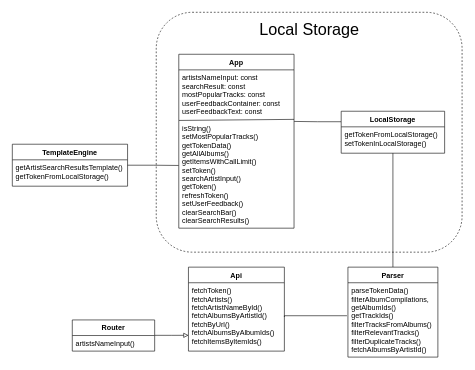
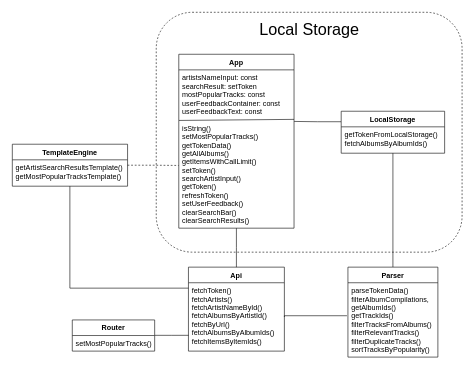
node "artistsNameInput: const searchResult: const mostPopularTracks: const userFeedbackContainer: const userFeedbackText: const": label "artistsNameInput: const searchResult: const mostPopularTracks: const userFeedbackContainer: const userFeedbackText: const" -> "artistsNameInput: const searchResult: setToken mostPopularTracks: const userFeedbackContainer: const userFeedbackText: const"
node "getTokenFromLocalStorage() setTokenInLocalStorage()": label "getTokenFromLocalStorage() setTokenInLocalStorage()" -> "getTokenFromLocalStorage() fetchAlbumsByAlbumIds()"
edge "TemplateEngine" -- "isString() setMostPopularTracks() getTokenData() getAllAlbums() getItemsWithCallLimit() setToken() searchArtistInput() getToken() refreshToken() setUserFeedback() clearSearchBar() clearSearchResults()": style solid -> dashed
node "getArtistSearchResultsTemplate() getTokenFromLocalStorage()": label "getArtistSearchResultsTemplate() getTokenFromLocalStorage()" -> "getArtistSearchResultsTemplate() getMostPopularTracksTemplate()"
edge "App" -- "Api": added
edge "TemplateEngine" -- "Api": added
node "parseTokenData() filterAlbumCompilations, getAlbumIds() getTrackIds() filterTracksFromAlbums() filterRelevantTracks() filterDuplicateTracks() fetchAlbumsByArtistId()": label "parseTokenData() filterAlbumCompilations, getAlbumIds() getTrackIds() filterTracksFromAlbums() filterRelevantTracks() filterDuplicateTracks() fetchAlbumsByArtistId()" -> "parseTokenData() filterAlbumCompilations, getAlbumIds() getTrackIds() filterTracksFromAlbums() filterRelevantTracks() filterDuplicateTracks() sortTracksByPopularity()"
edge "Router" -> "fetchToken() fetchArtists() fetchArtistNameById() fetchAlbumsByArtistId() fetchByUrl() fetchAlbumsByAlbumIds() fetchItemsByItemIds()": arrowhead block -> none
node "artistsNameInput()": label "artistsNameInput()" -> "setMostPopularTracks()"
